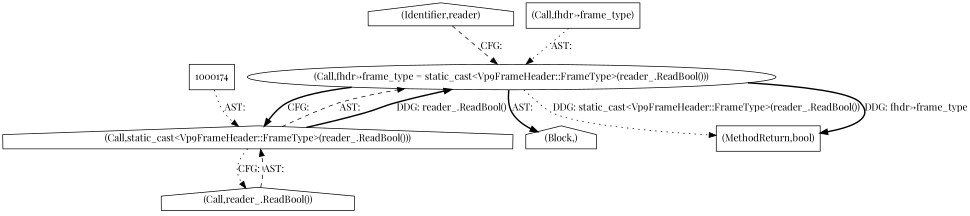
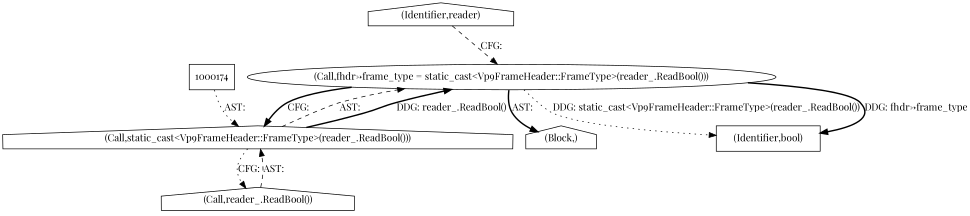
node "(Call,fhdr->frame_type)": removed
node "(MethodReturn,bool)": label "(MethodReturn,bool)" -> "(Identifier,bool)"
